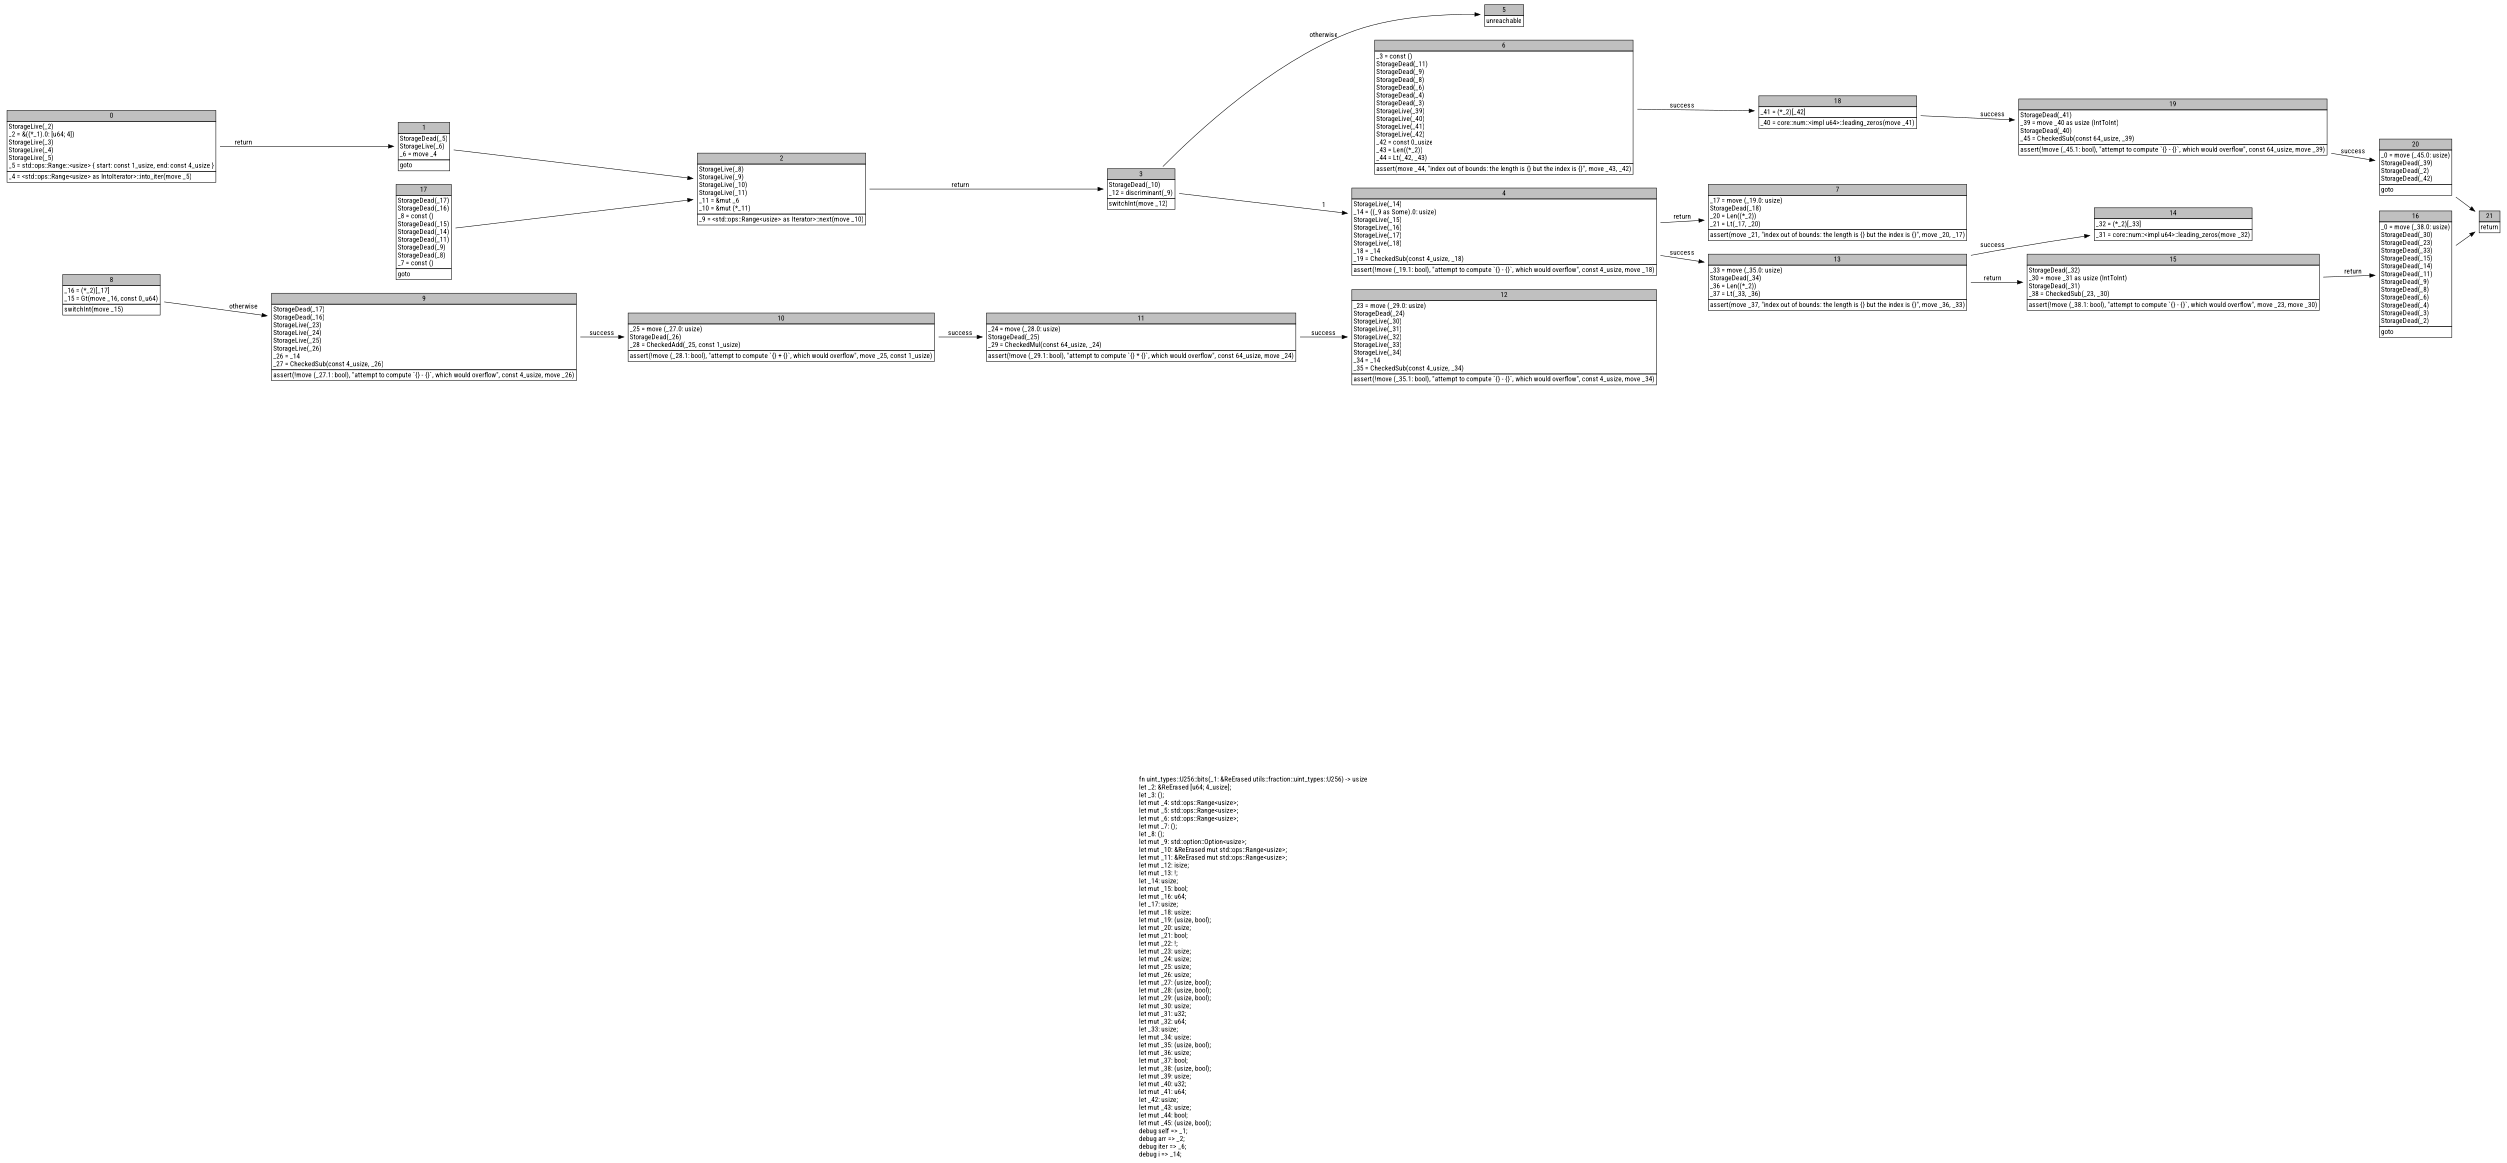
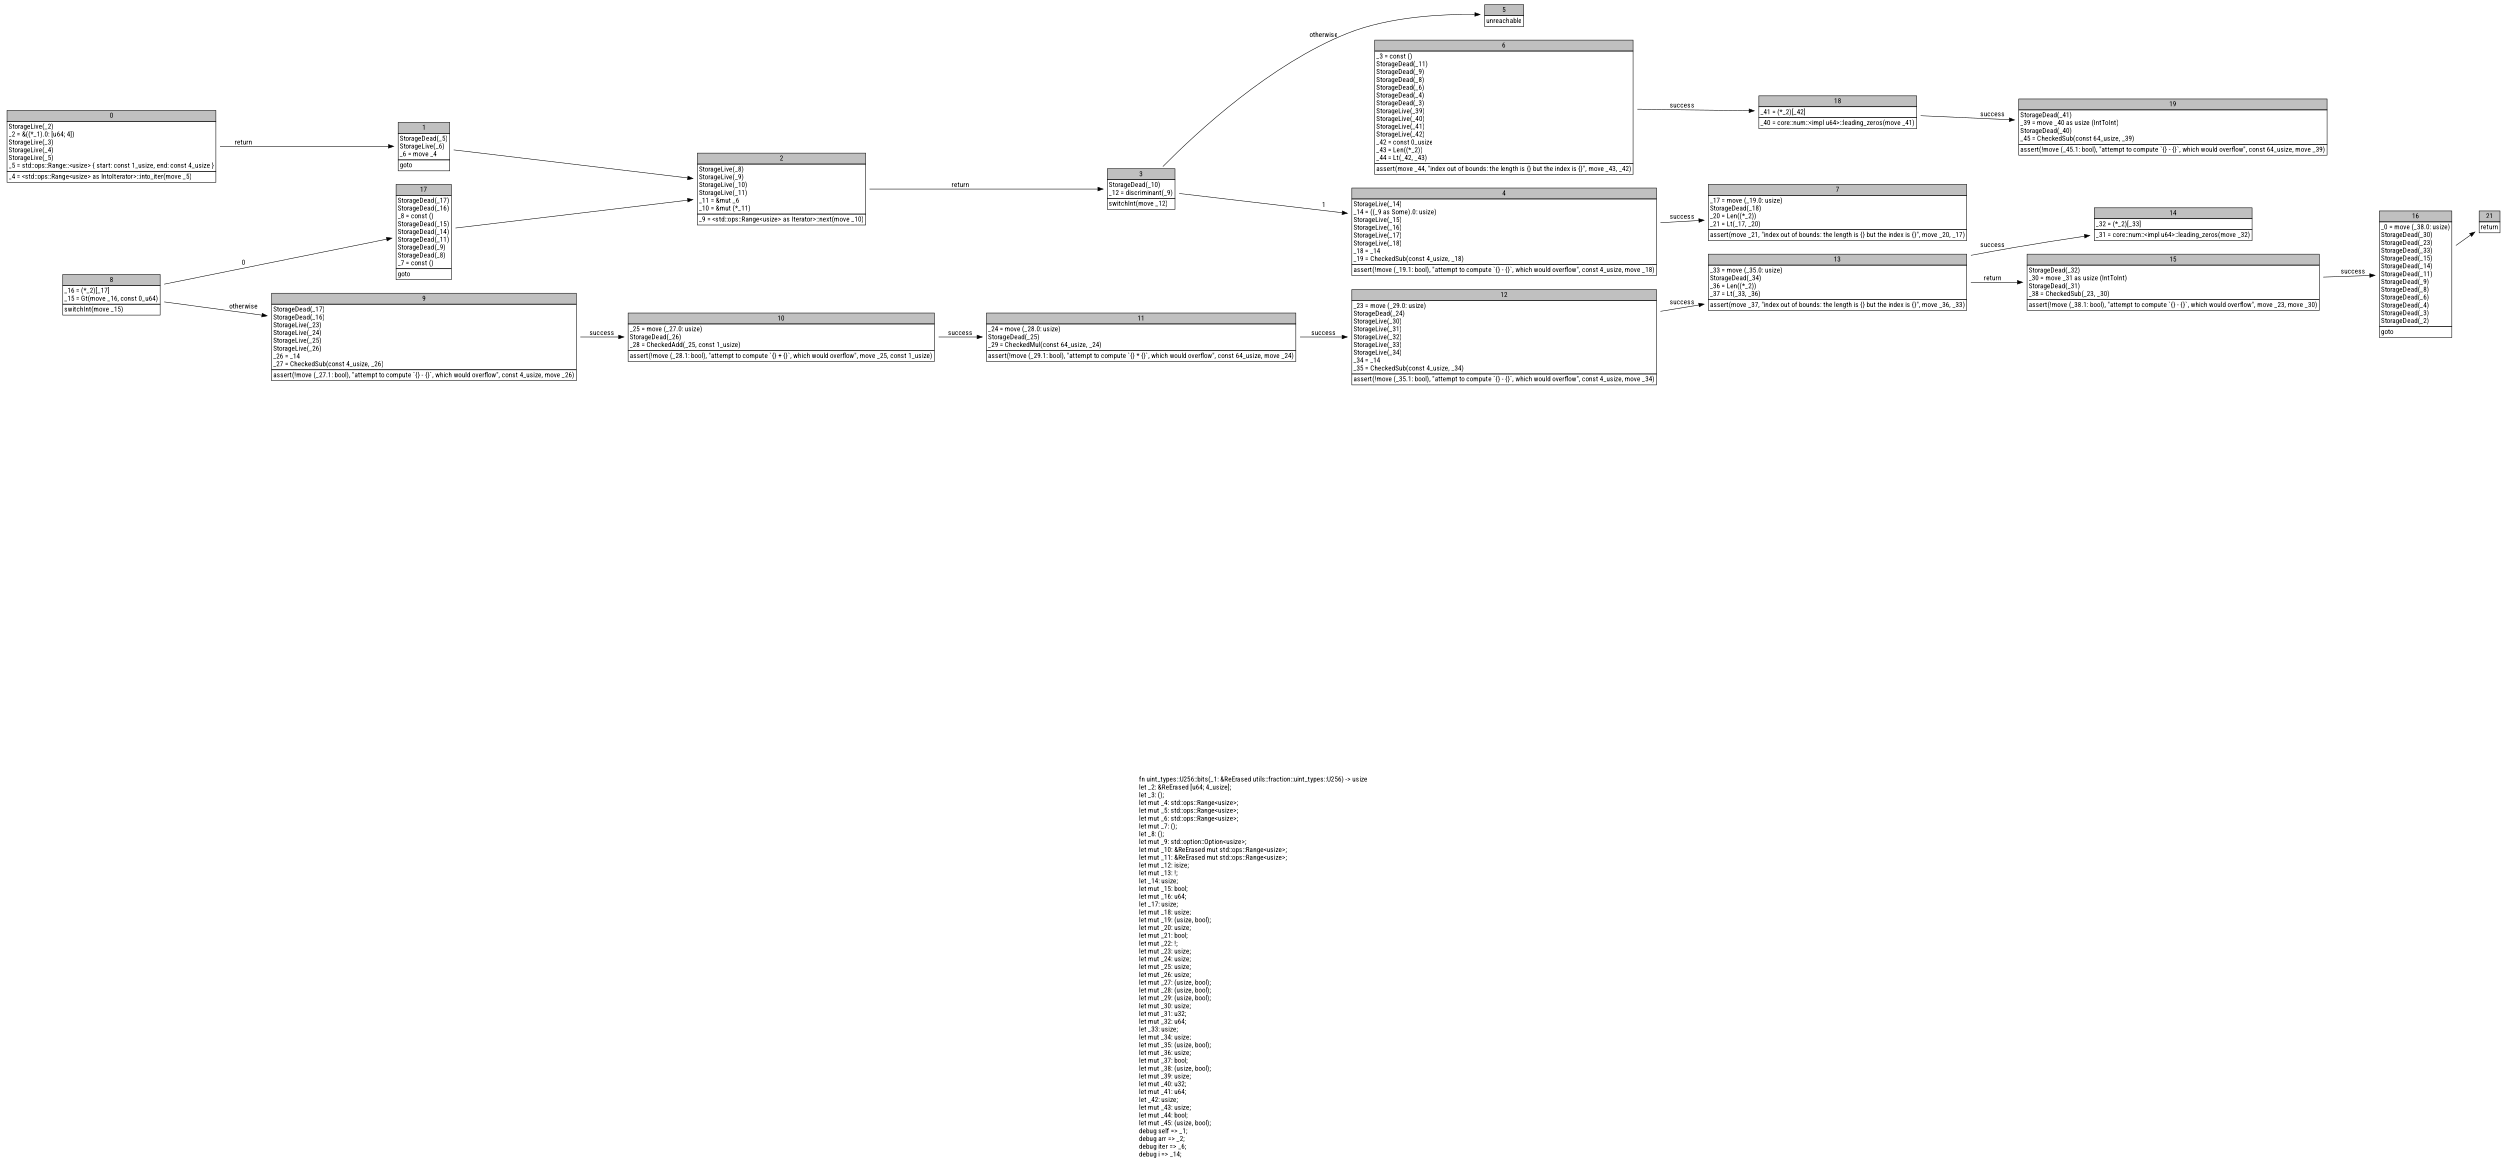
node "20": removed
edge "4" -> "7": label "return" -> "success"
edge "4" -> "13": now "12" -> "13"
edge "8" -> "17": added, label "0"
edge "15" -> "16": label "return" -> "success"
